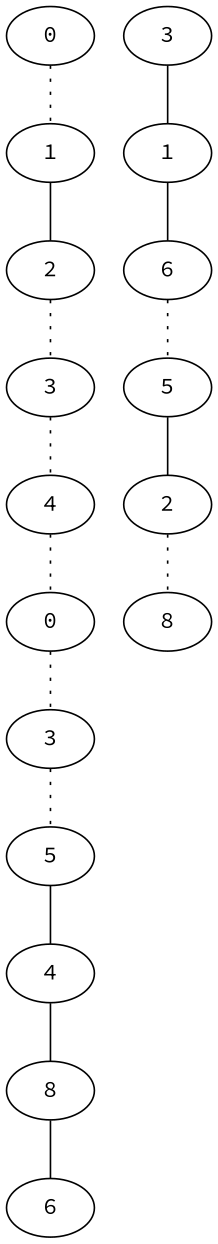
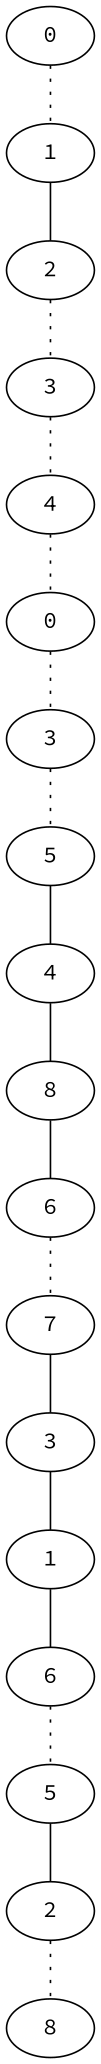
node "7": added
